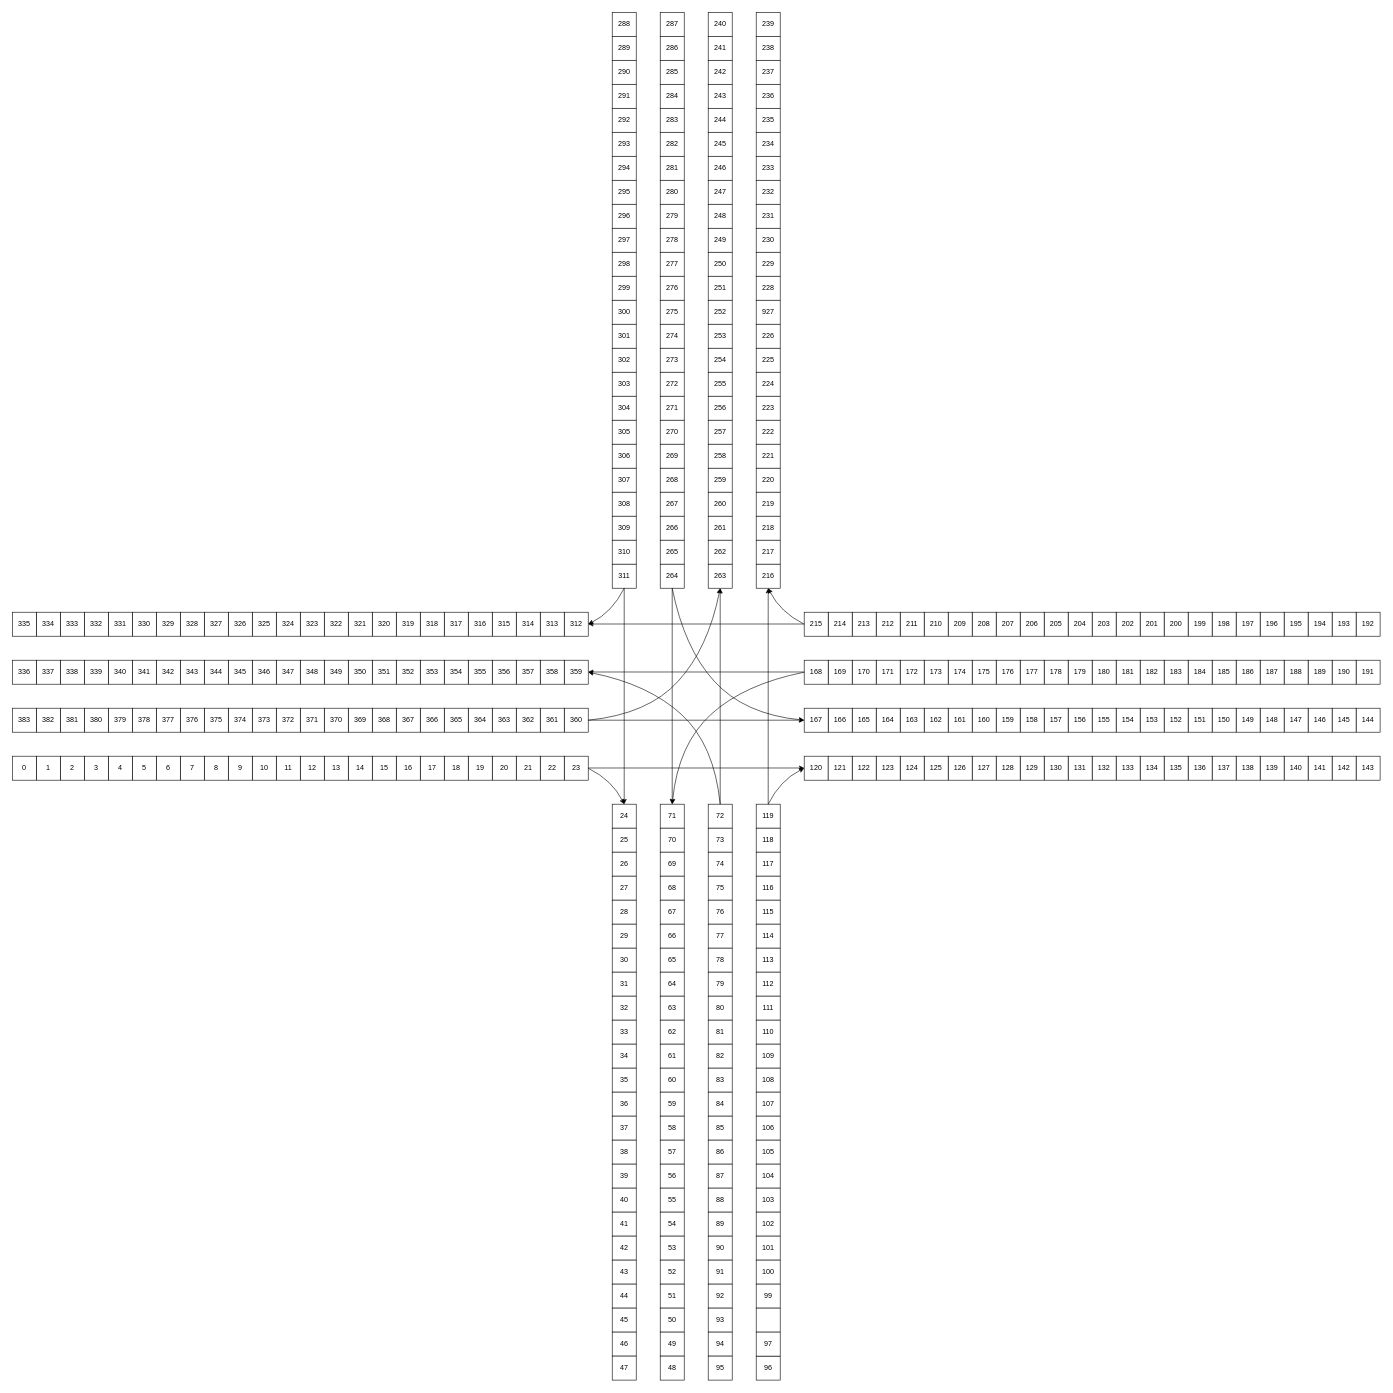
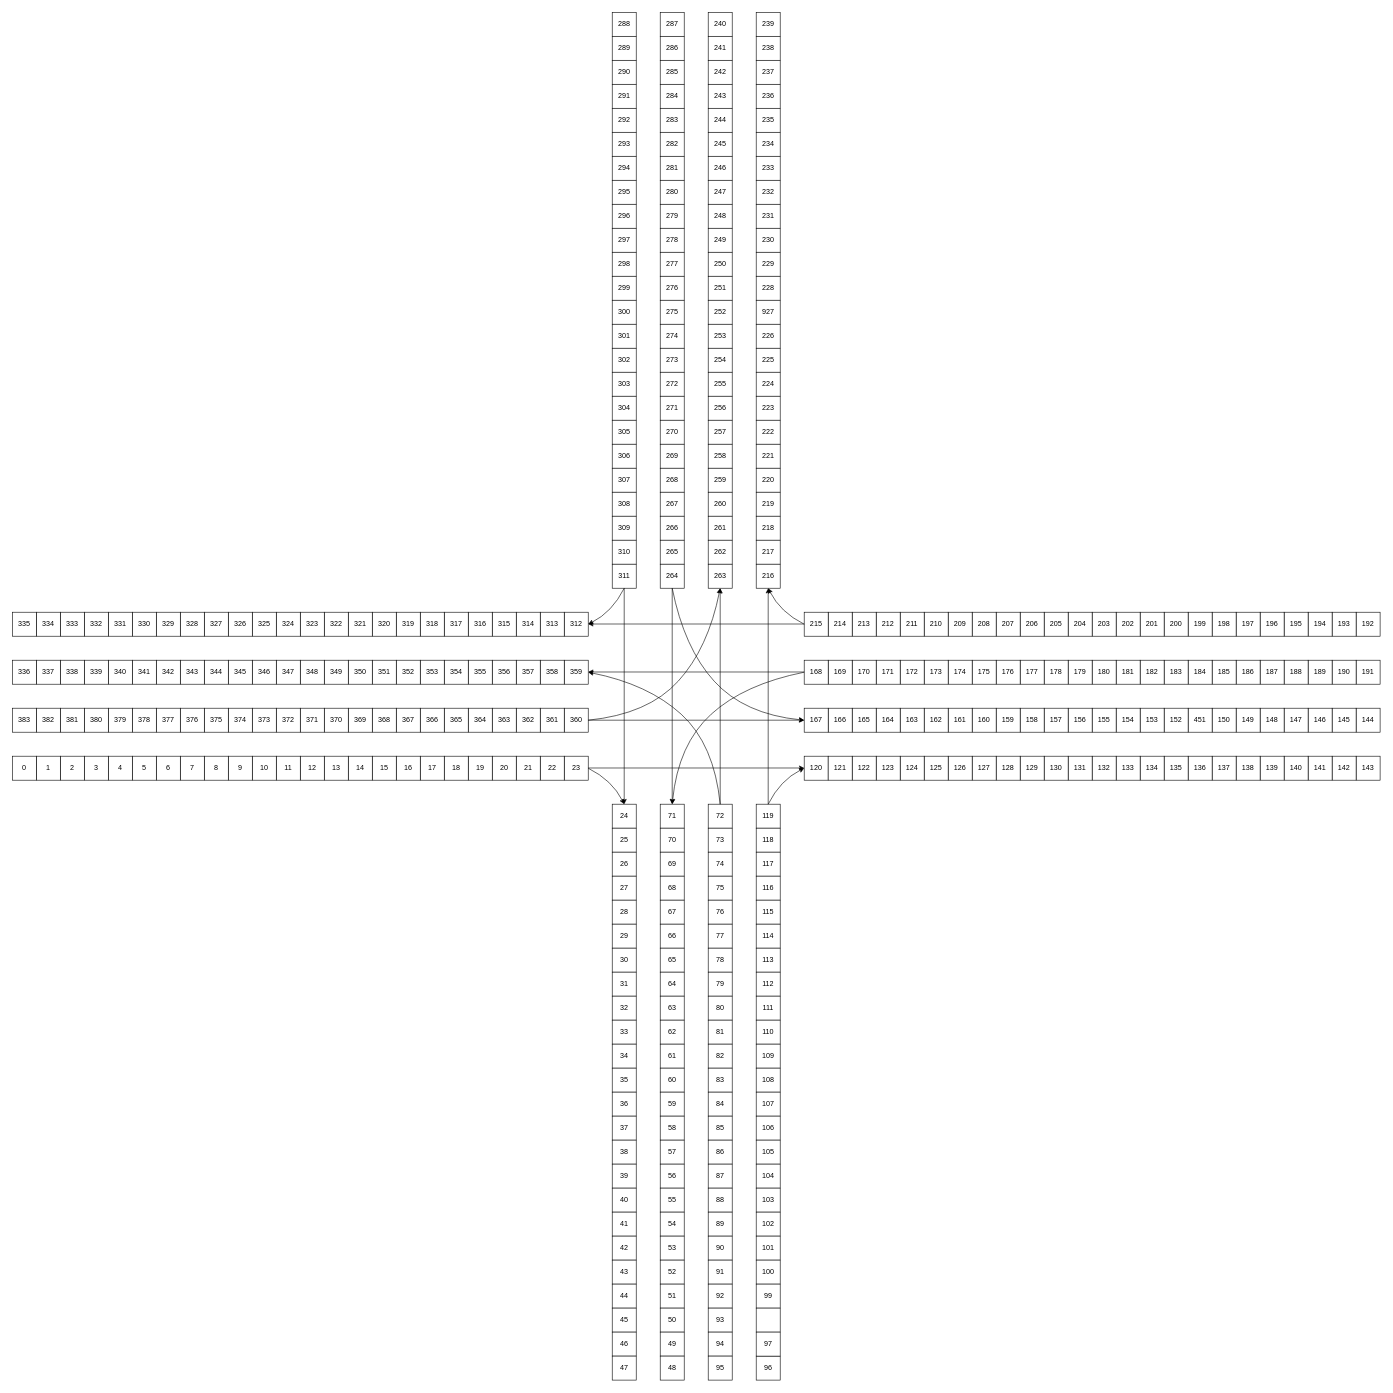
node "151": label "151" -> "451"
